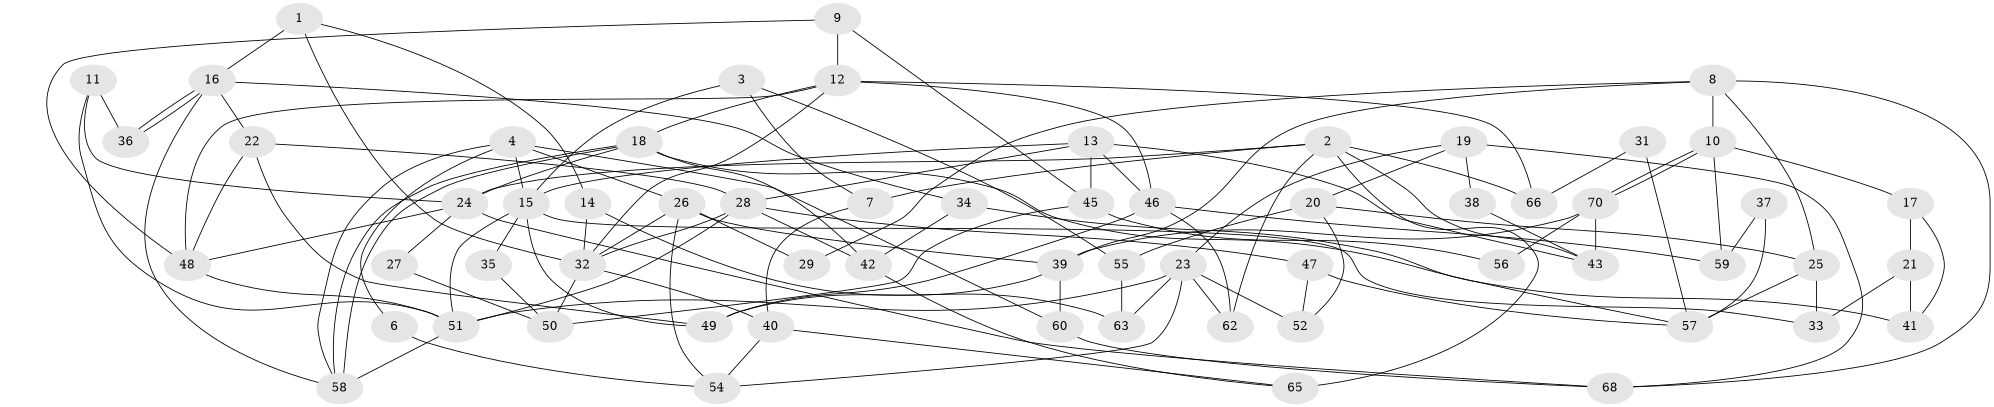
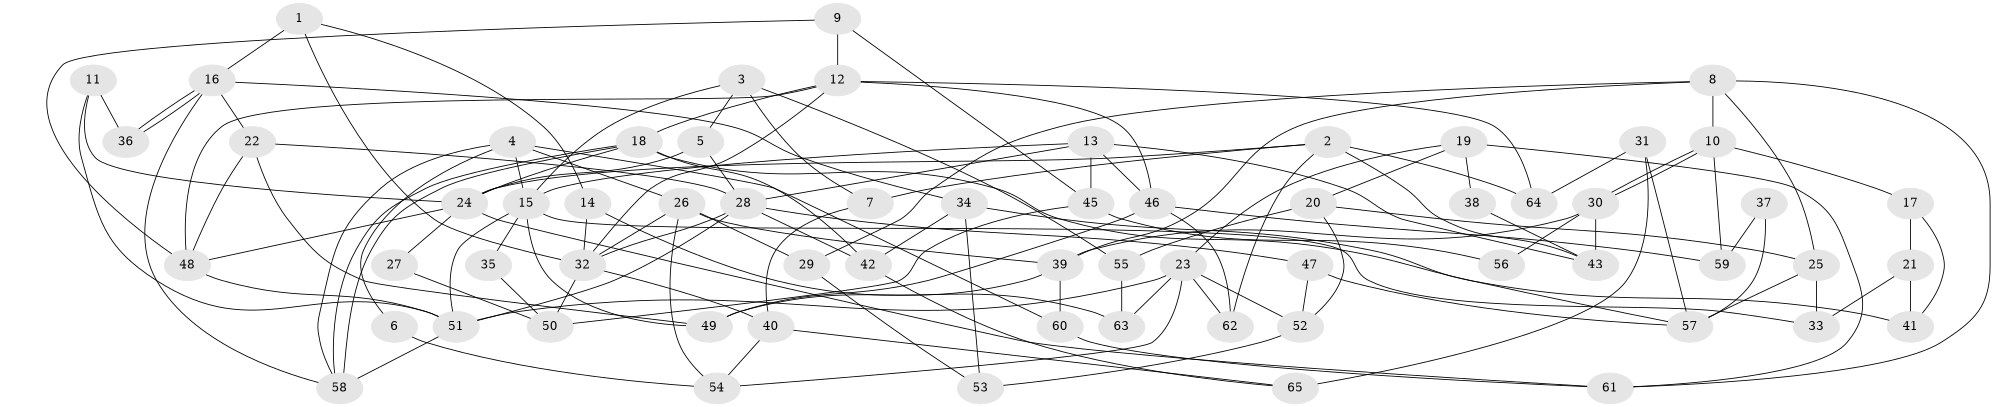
node "5": added
node "66": label "66" -> "64"
node "70": label "70" -> "30"
edge "2" -- "65": now "31" -- "65"
node "53": added
node "68": label "68" -> "61"
